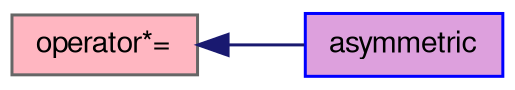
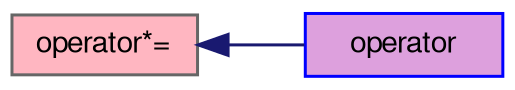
node "asymmetric": label "asymmetric" -> "operator"
